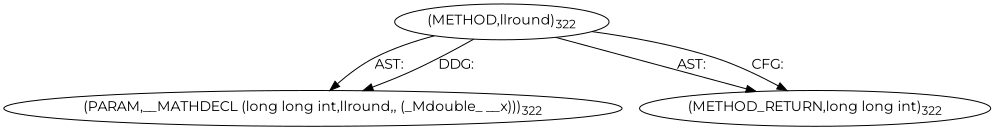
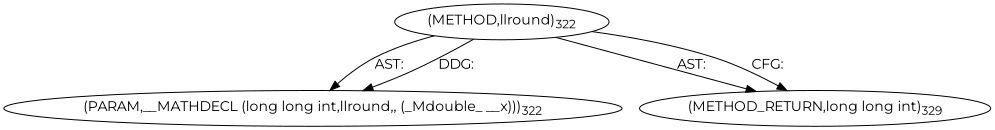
node "(METHOD_RETURN,long long int)": text "322" -> "329"
